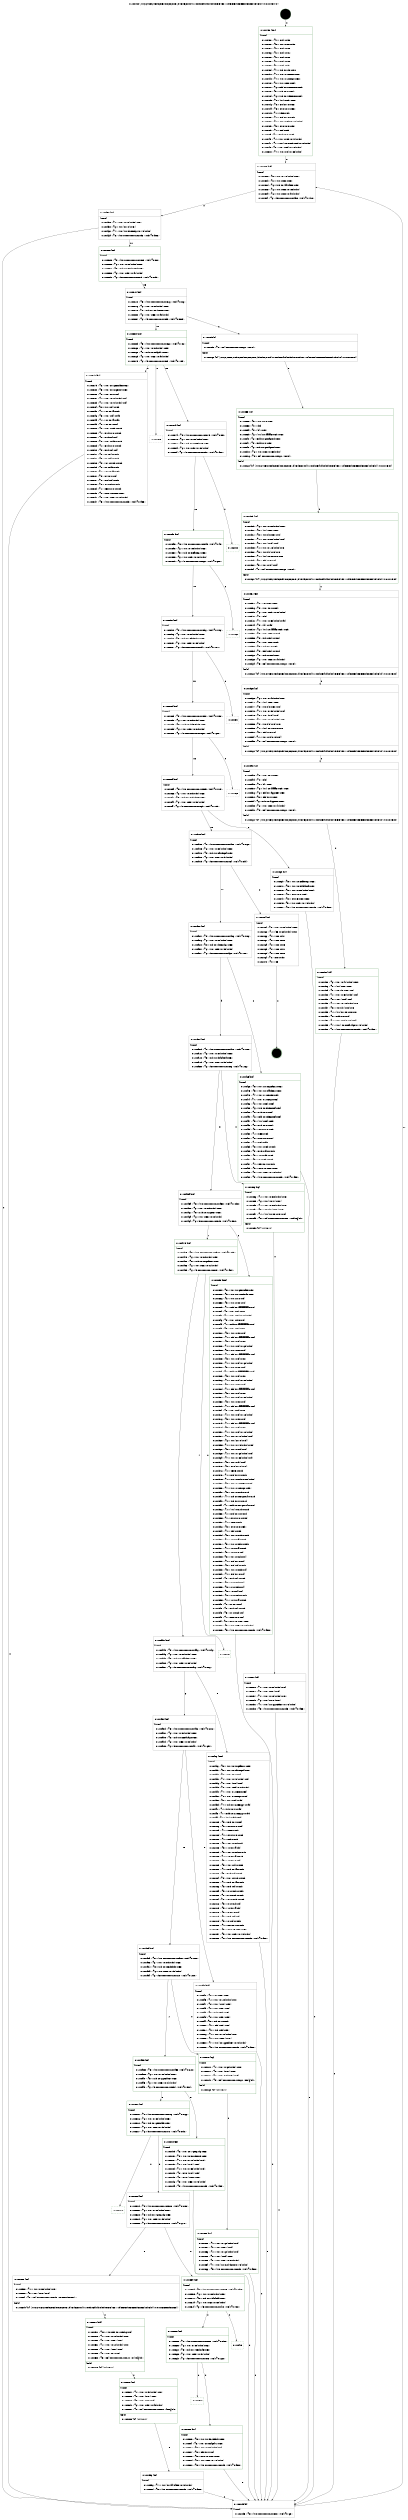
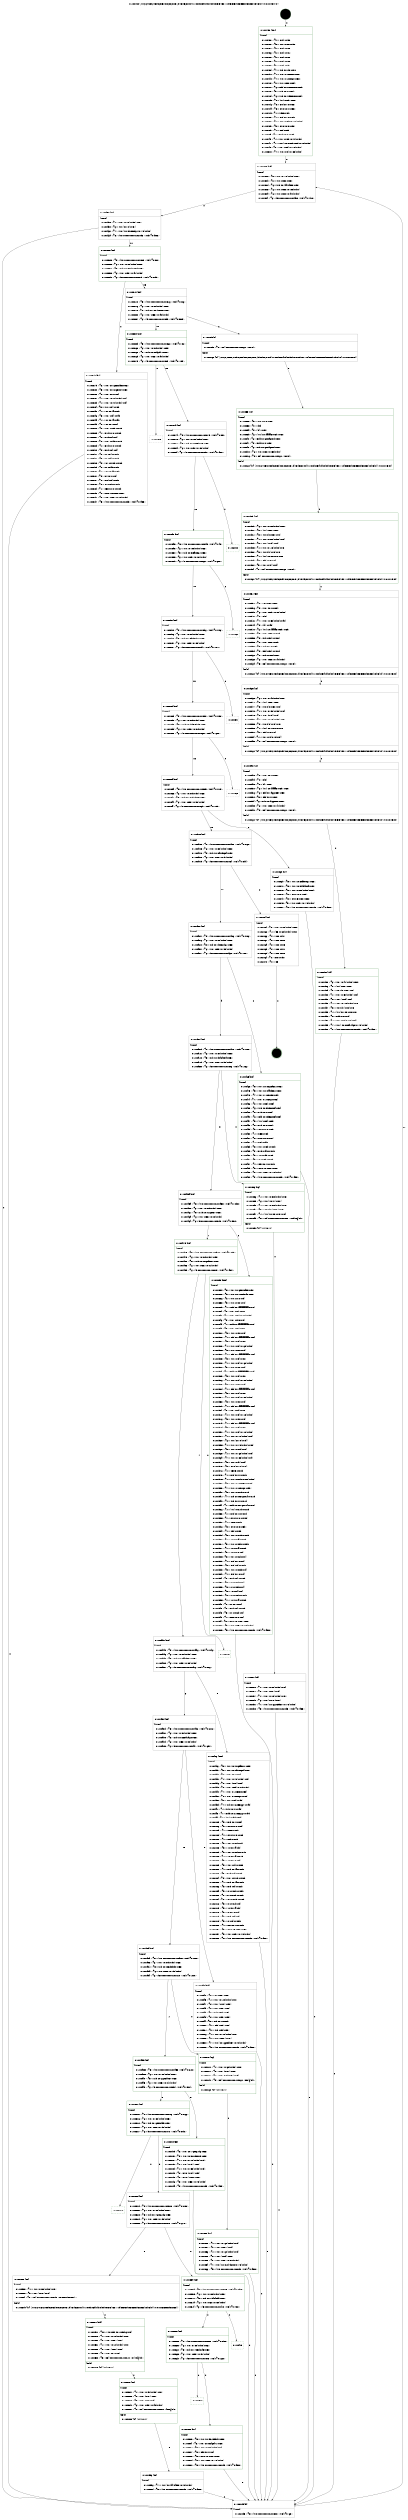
edge "0x40185d [28]" -> "0x401a7b [97]": now "0x401825 [28]" -> "0x401a7b [97]"
